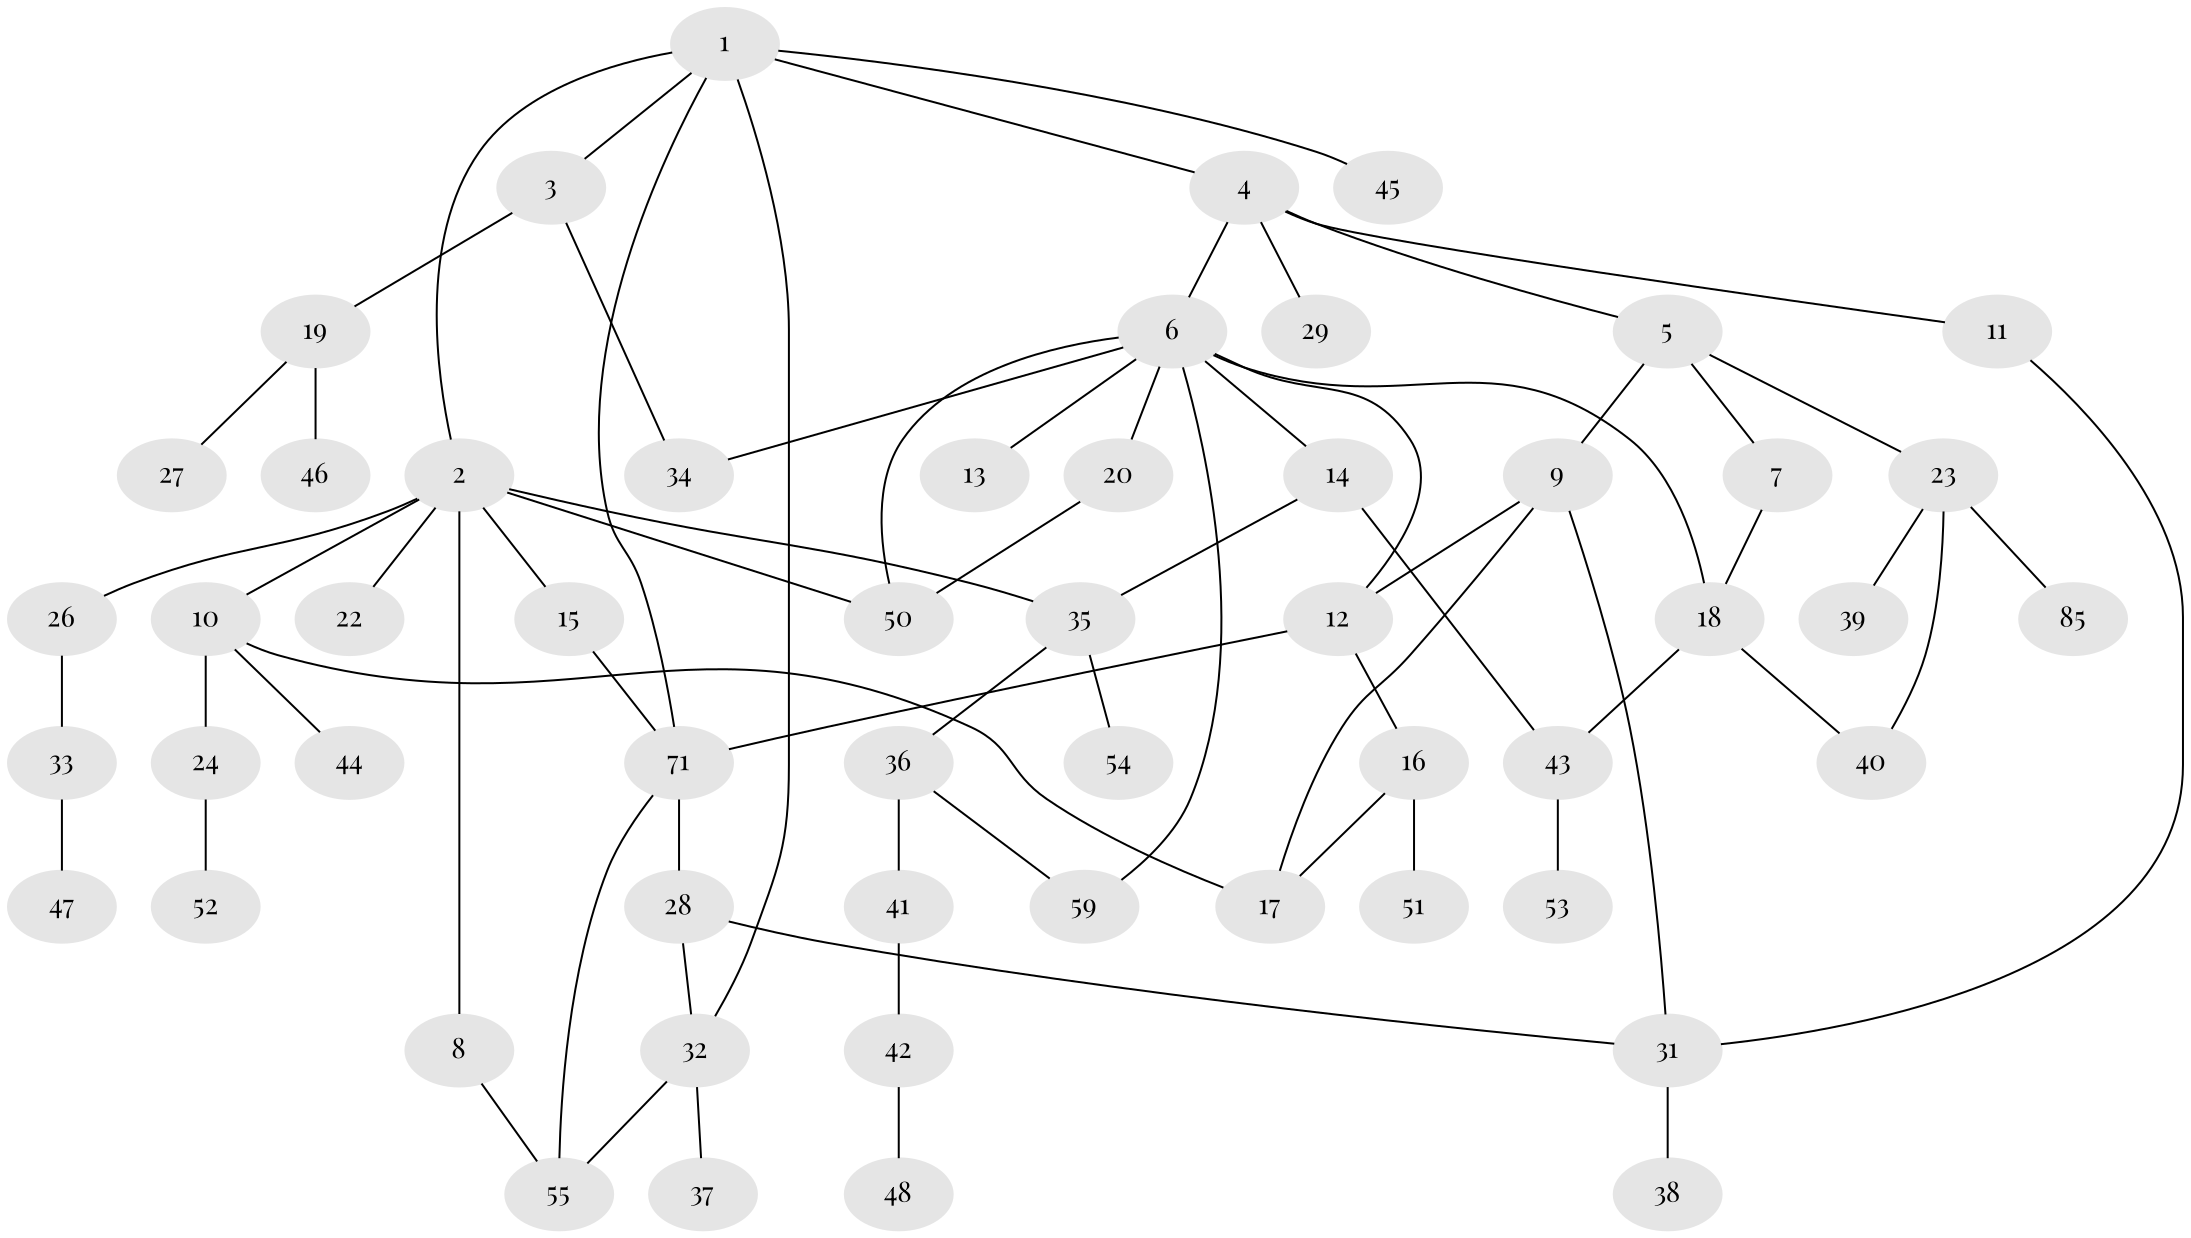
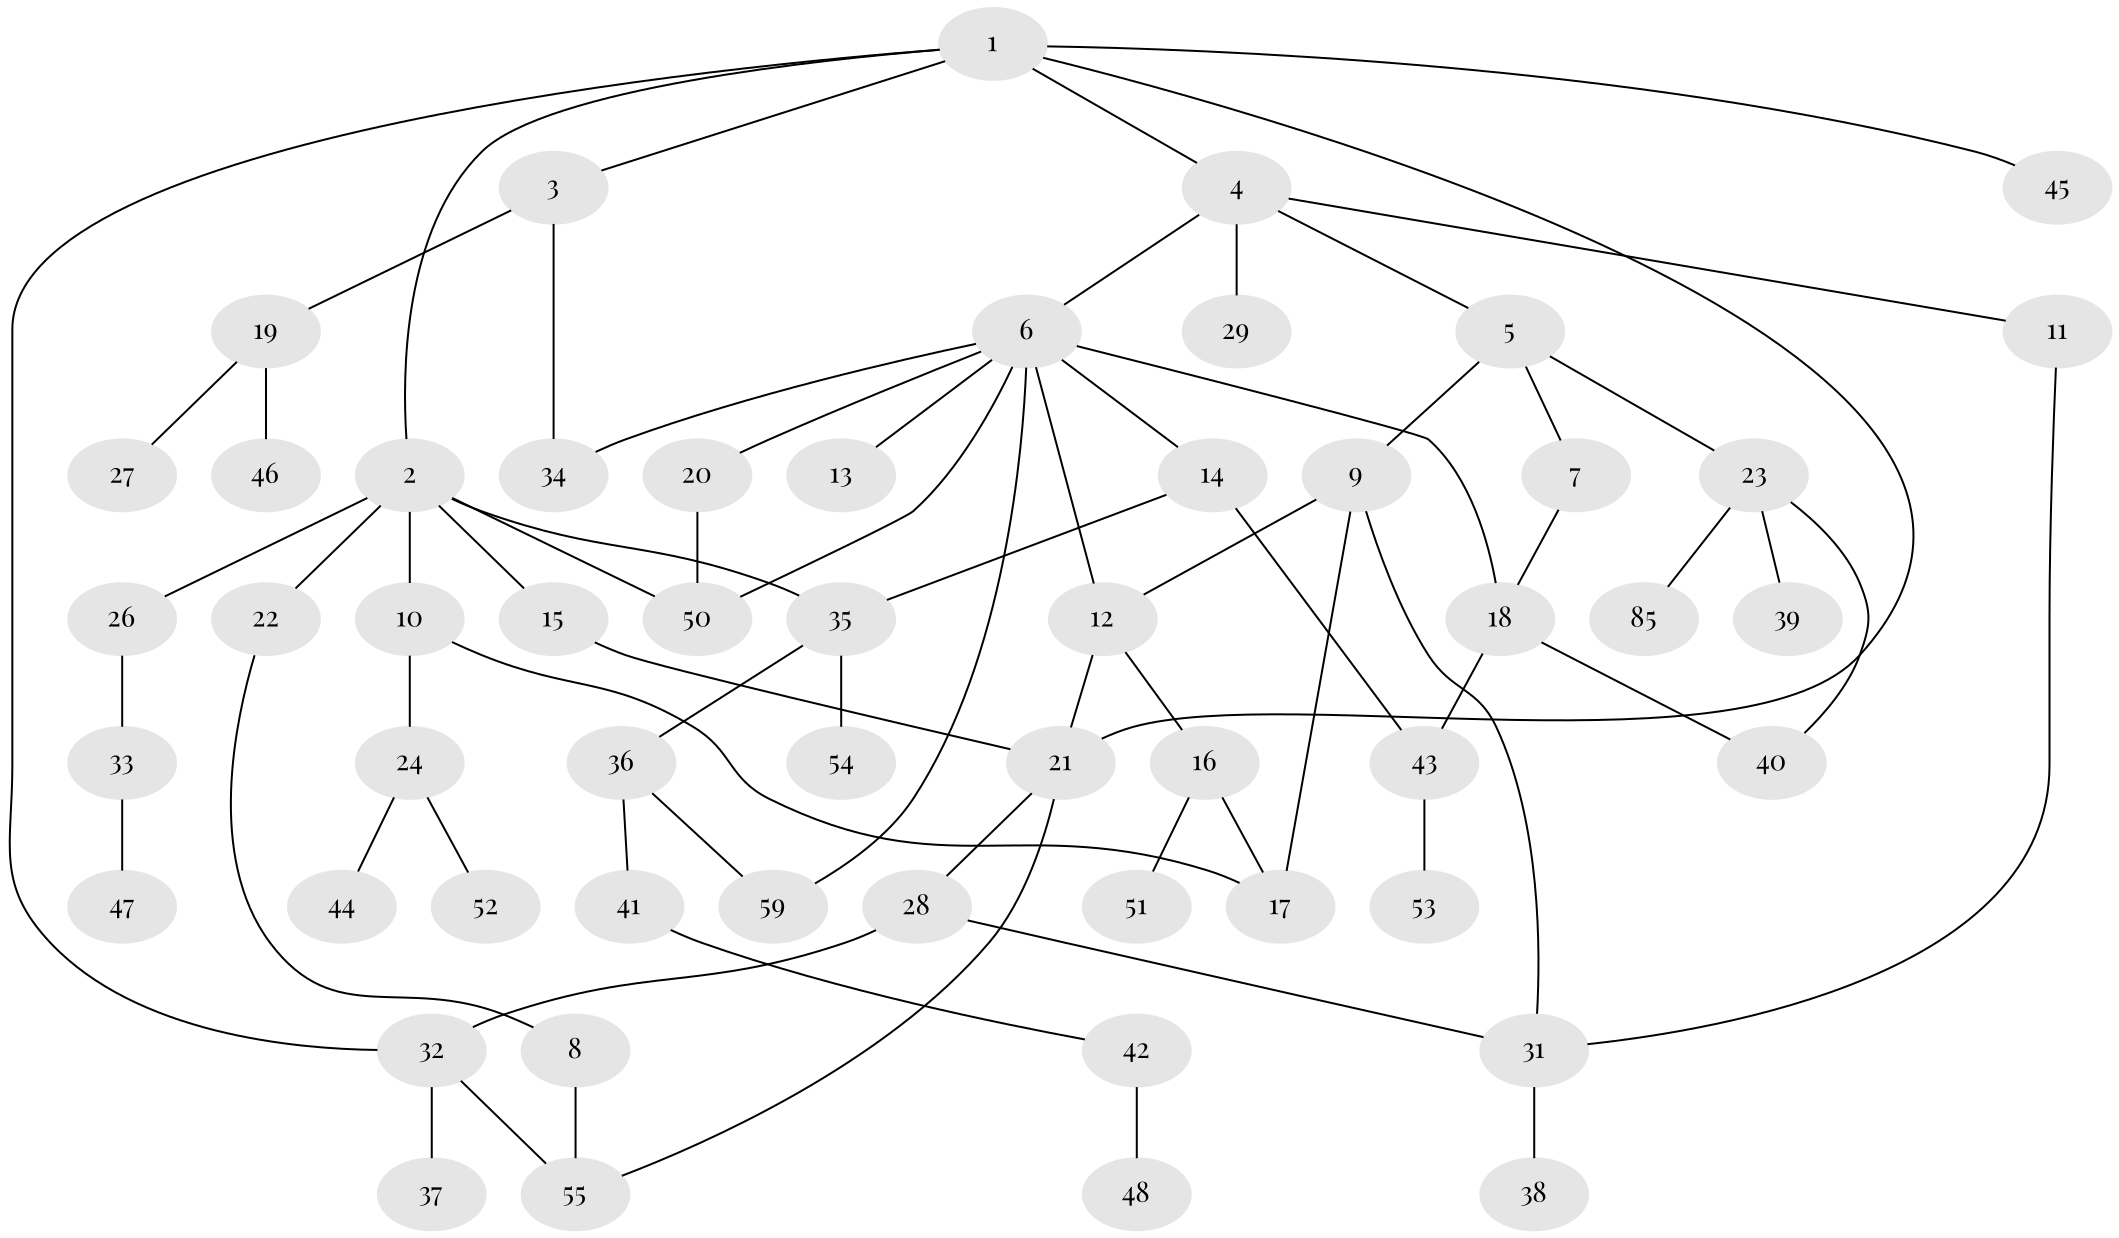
edge "10" -- "44": now "24" -- "44"
edge "2" -- "8": now "22" -- "8"
node "71": label "71" -> "21"
